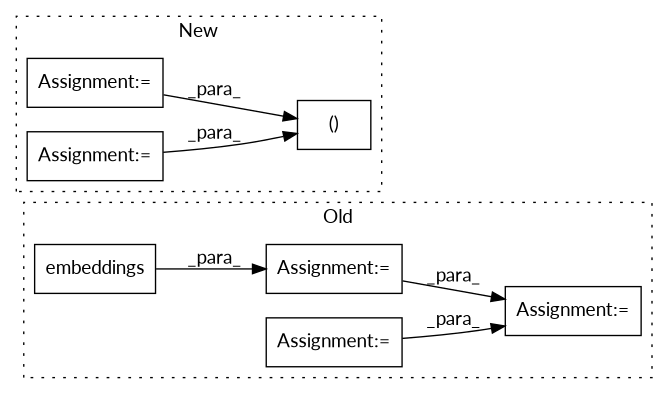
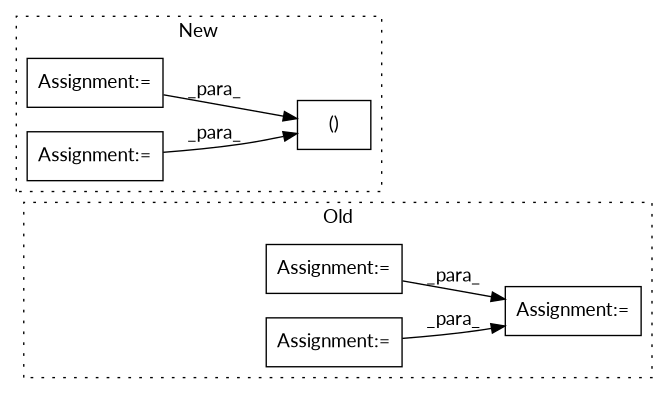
node "embeddings": removed
